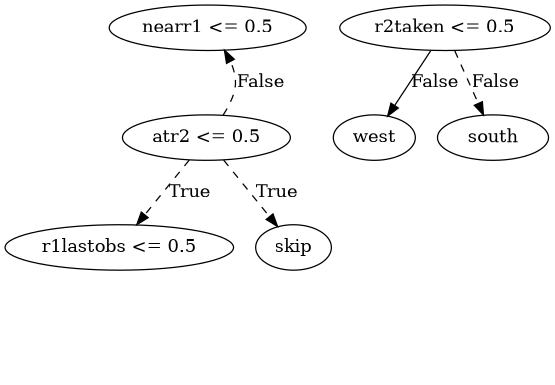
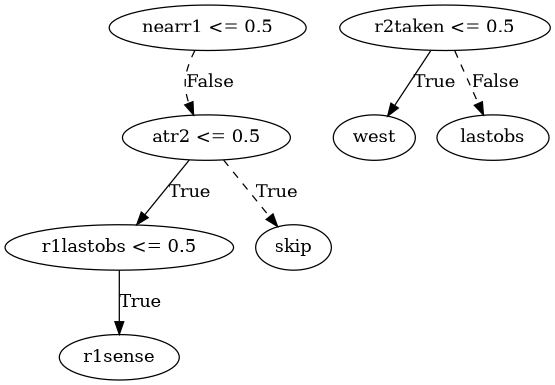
edge "r2taken <= 0.5" -> "west": label "False" -> "True"
edge "atr2 <= 0.5" -> "nearr1 <= 0.5": reversed
node "south": label "south" -> "lastobs"
edge "atr2 <= 0.5" -> "r1lastobs <= 0.5": style dashed -> solid
node "r1sense": added
